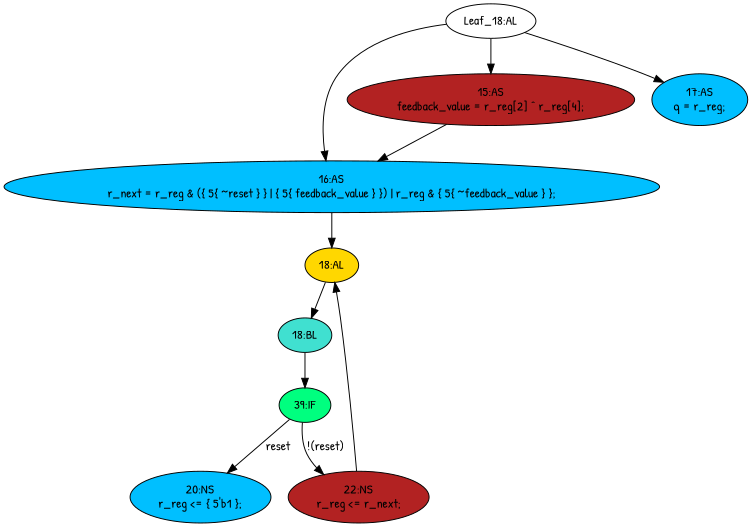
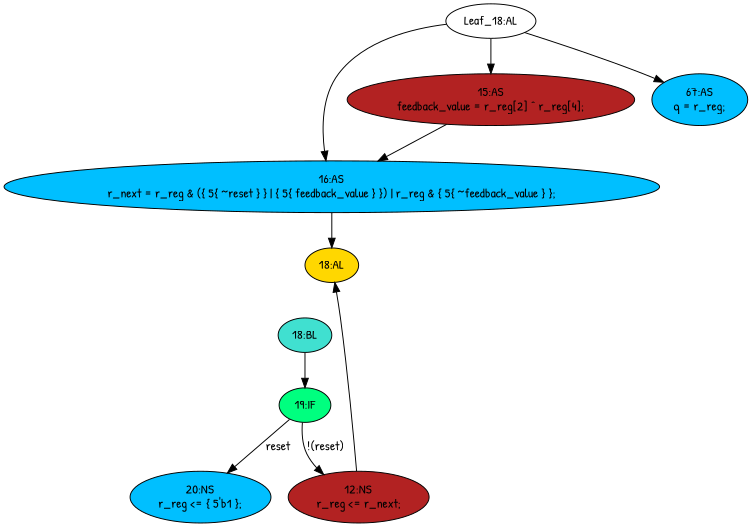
node "17:AS q = r_reg;": label "17:AS q = r_reg;" -> "67:AS q = r_reg;"
edge "18:AL" -> "18:BL": removed
node "39:IF": label "39:IF" -> "19:IF"
node "22:NS r_reg <= r_next;": label "22:NS r_reg <= r_next;" -> "12:NS r_reg <= r_next;"
